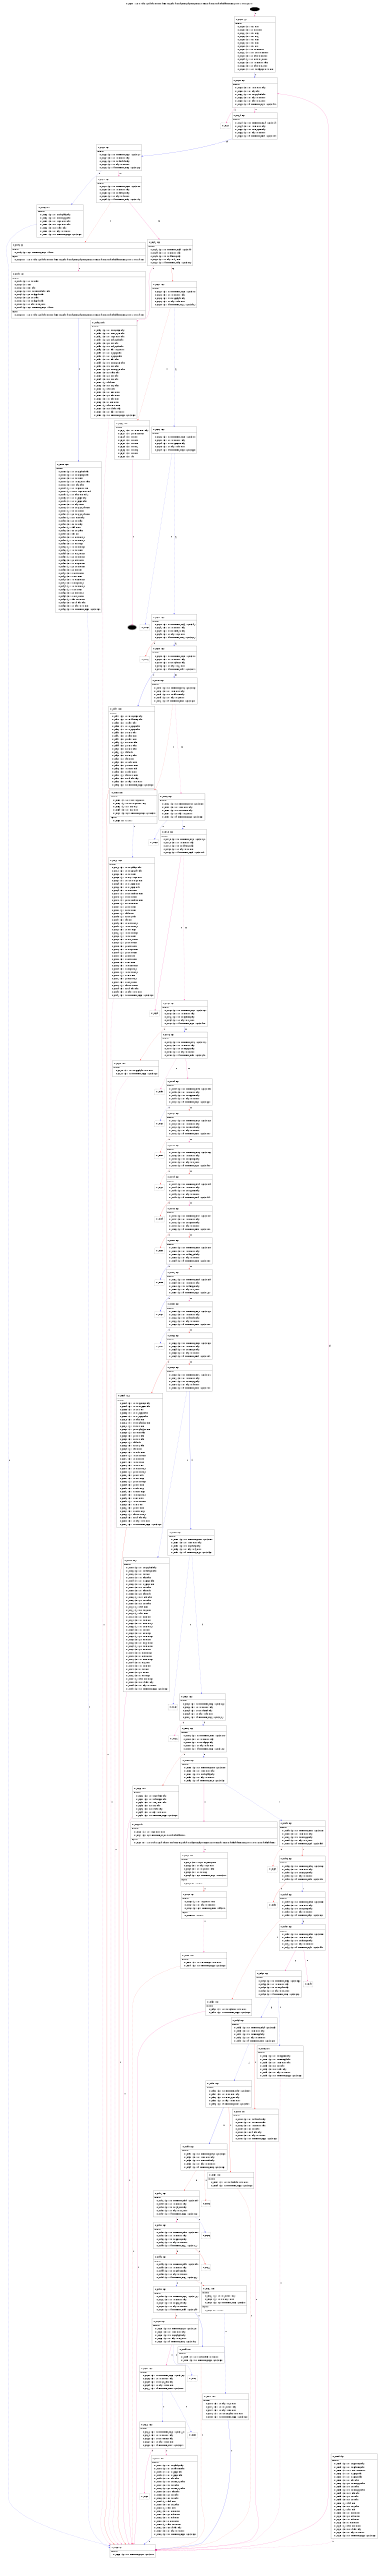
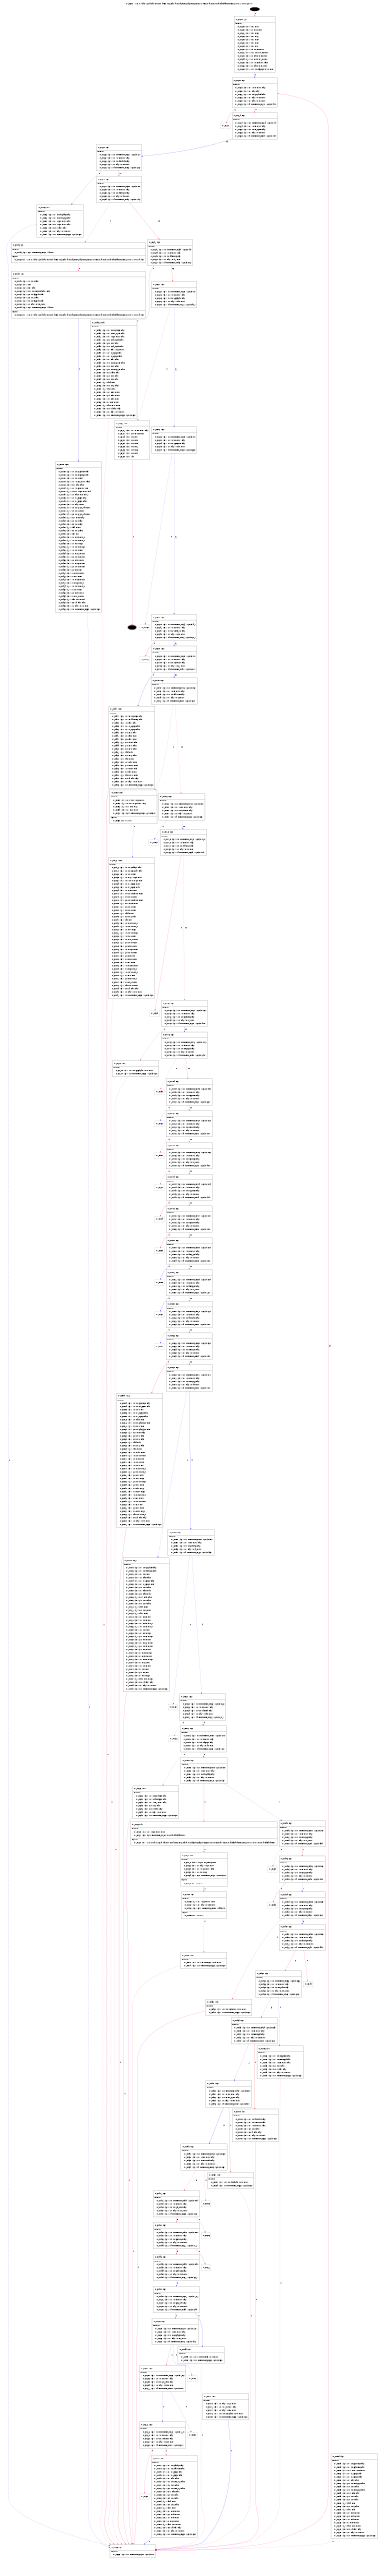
node "0x401b64 [13]": removed
